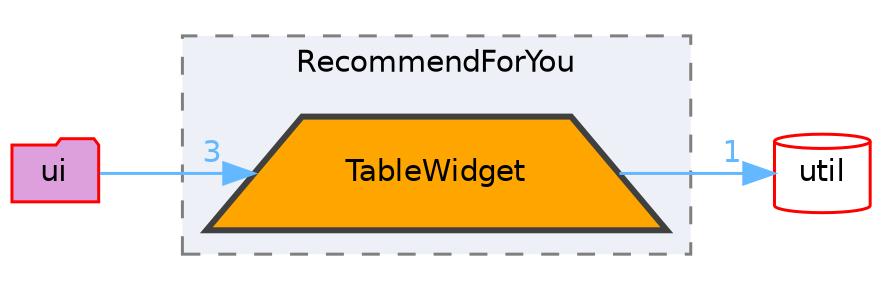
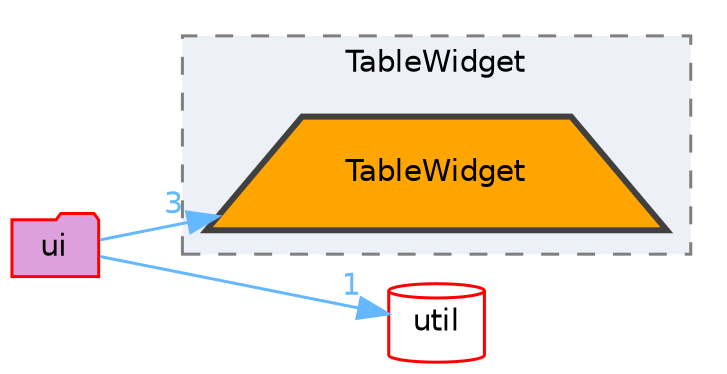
cluster "RecommendForYou": label "RecommendForYou" -> "TableWidget"
edge "TableWidget" -> "util": now "ui" -> "util"
